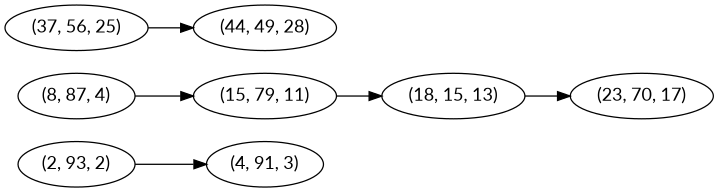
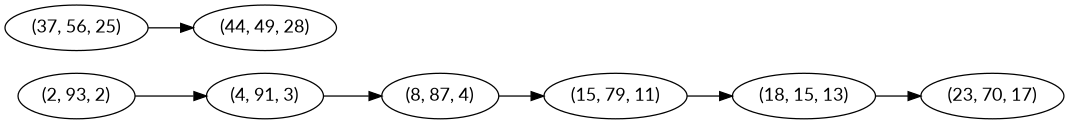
edge "(4, 91, 3)" -> "(8, 87, 4)": added
